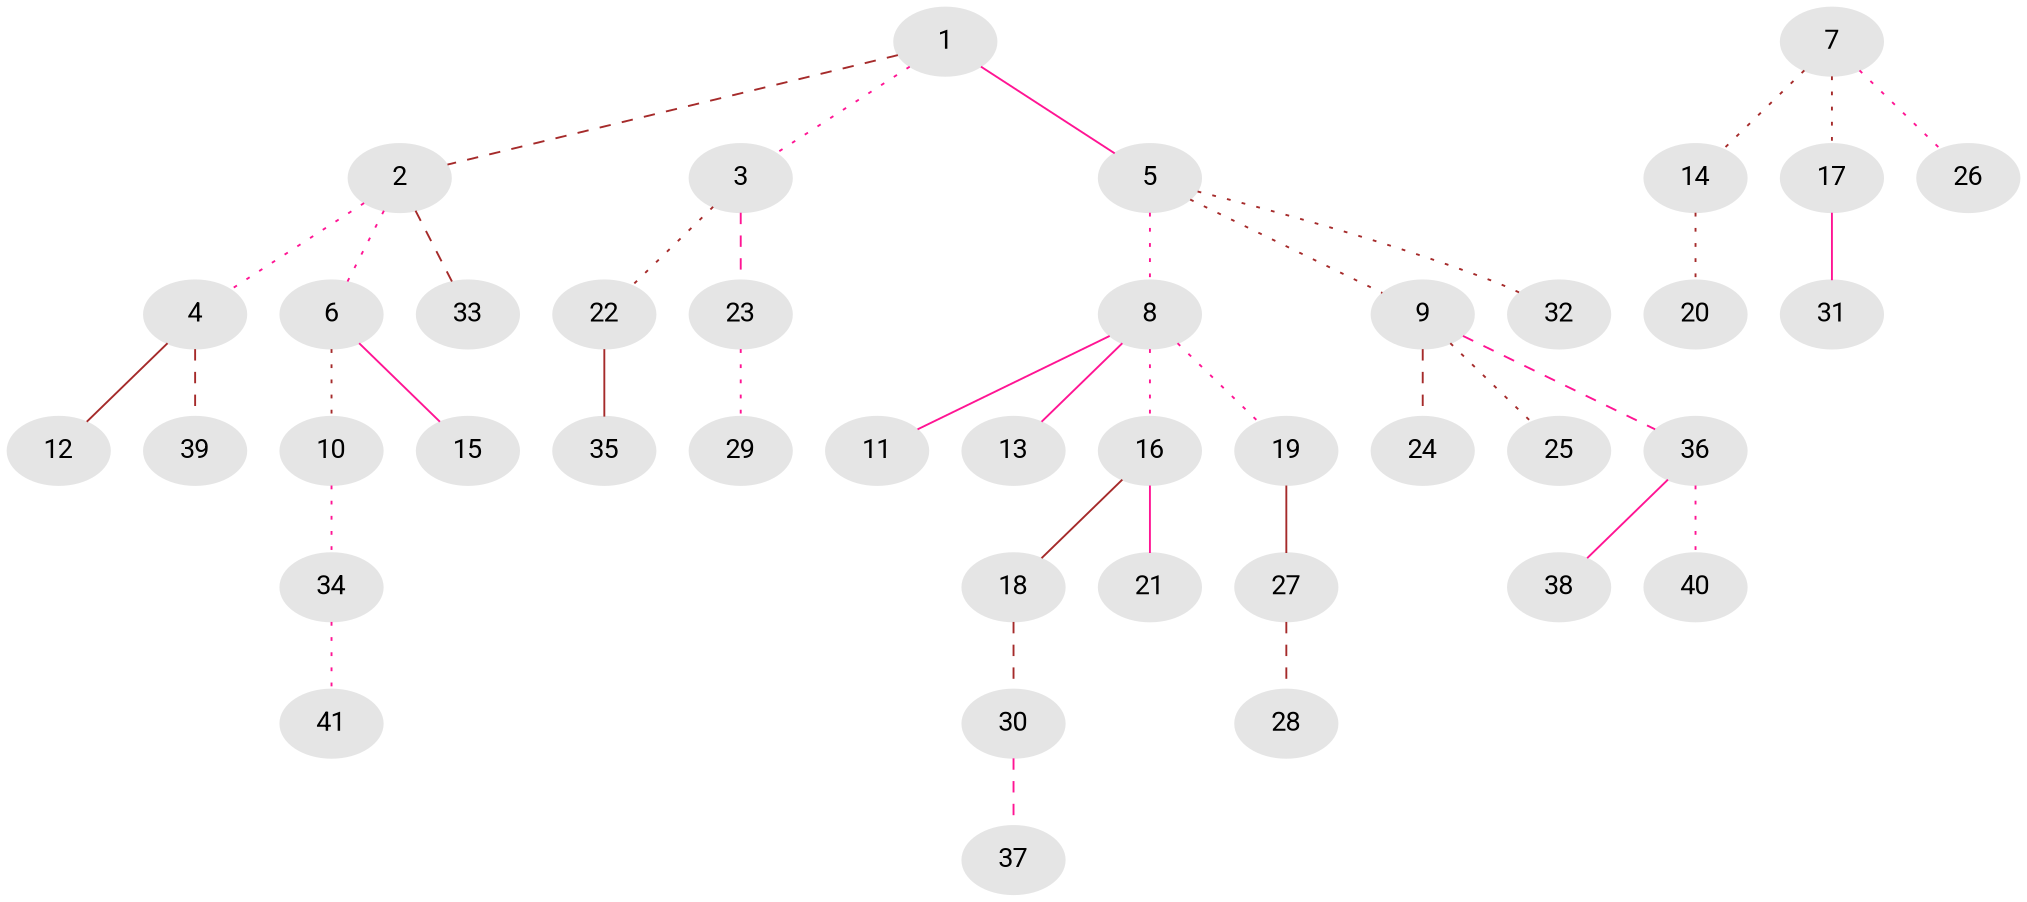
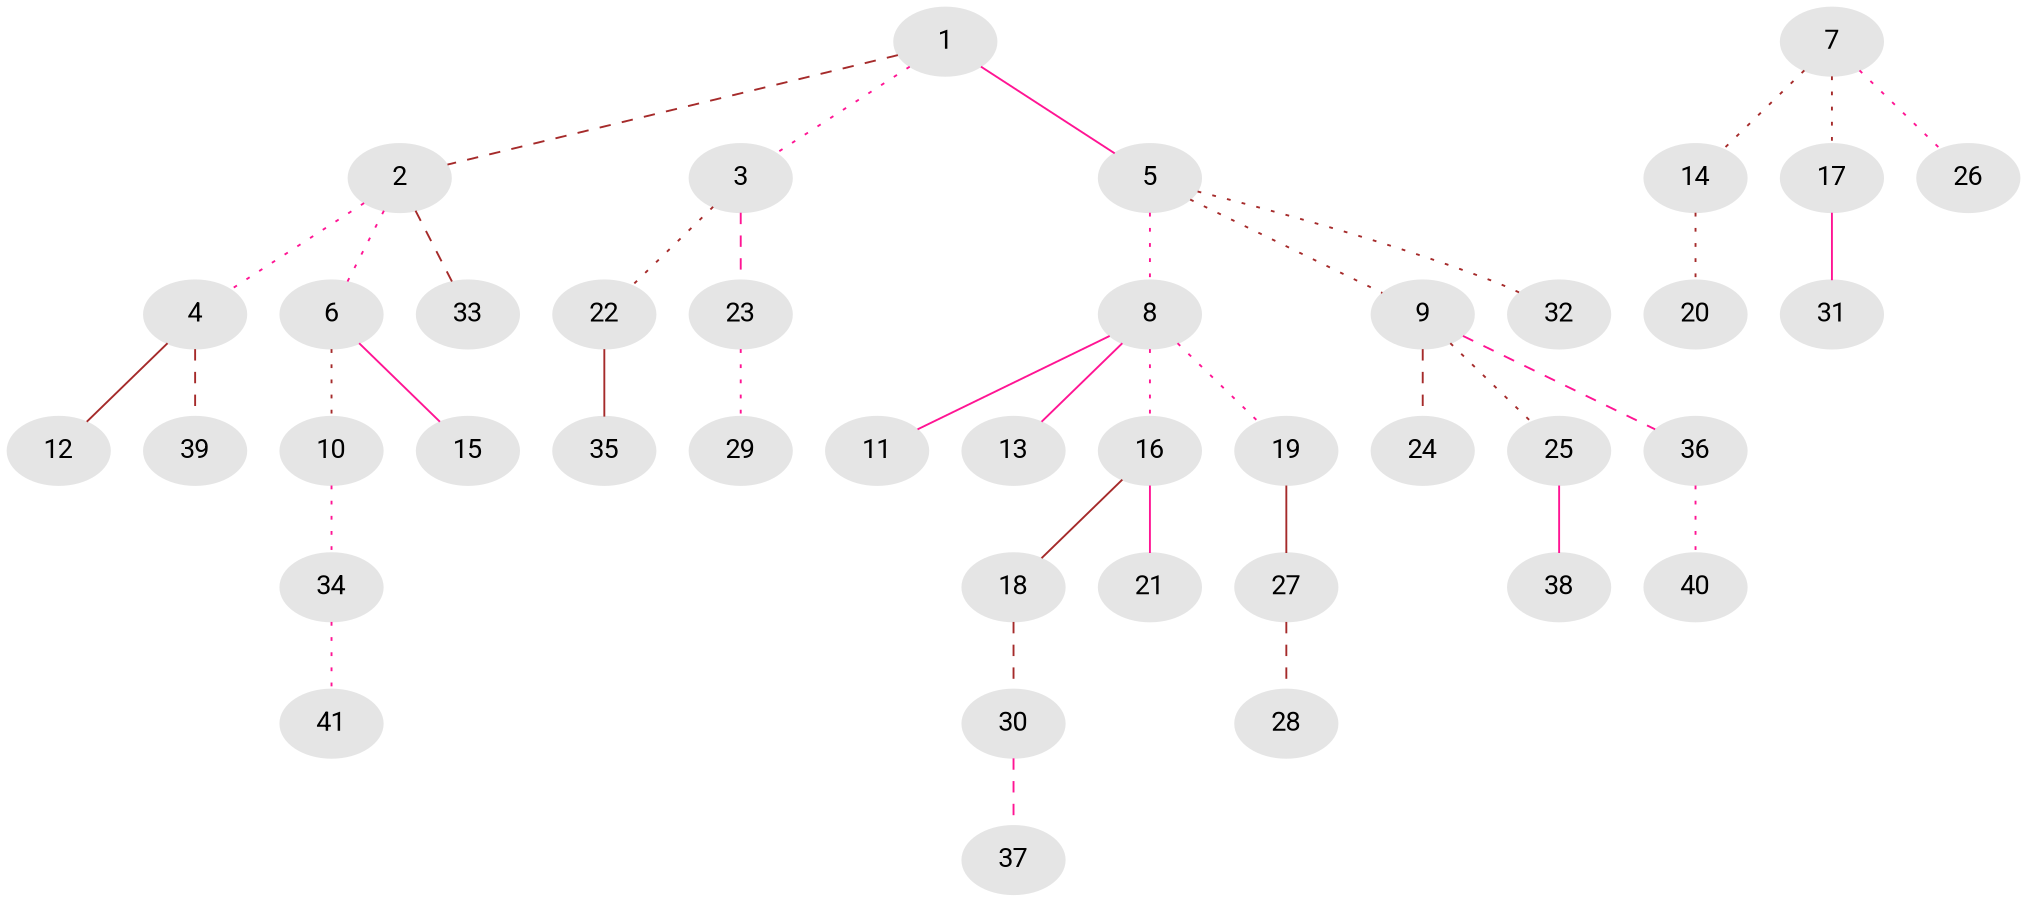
edge "36" -- "38": now "25" -- "38"
